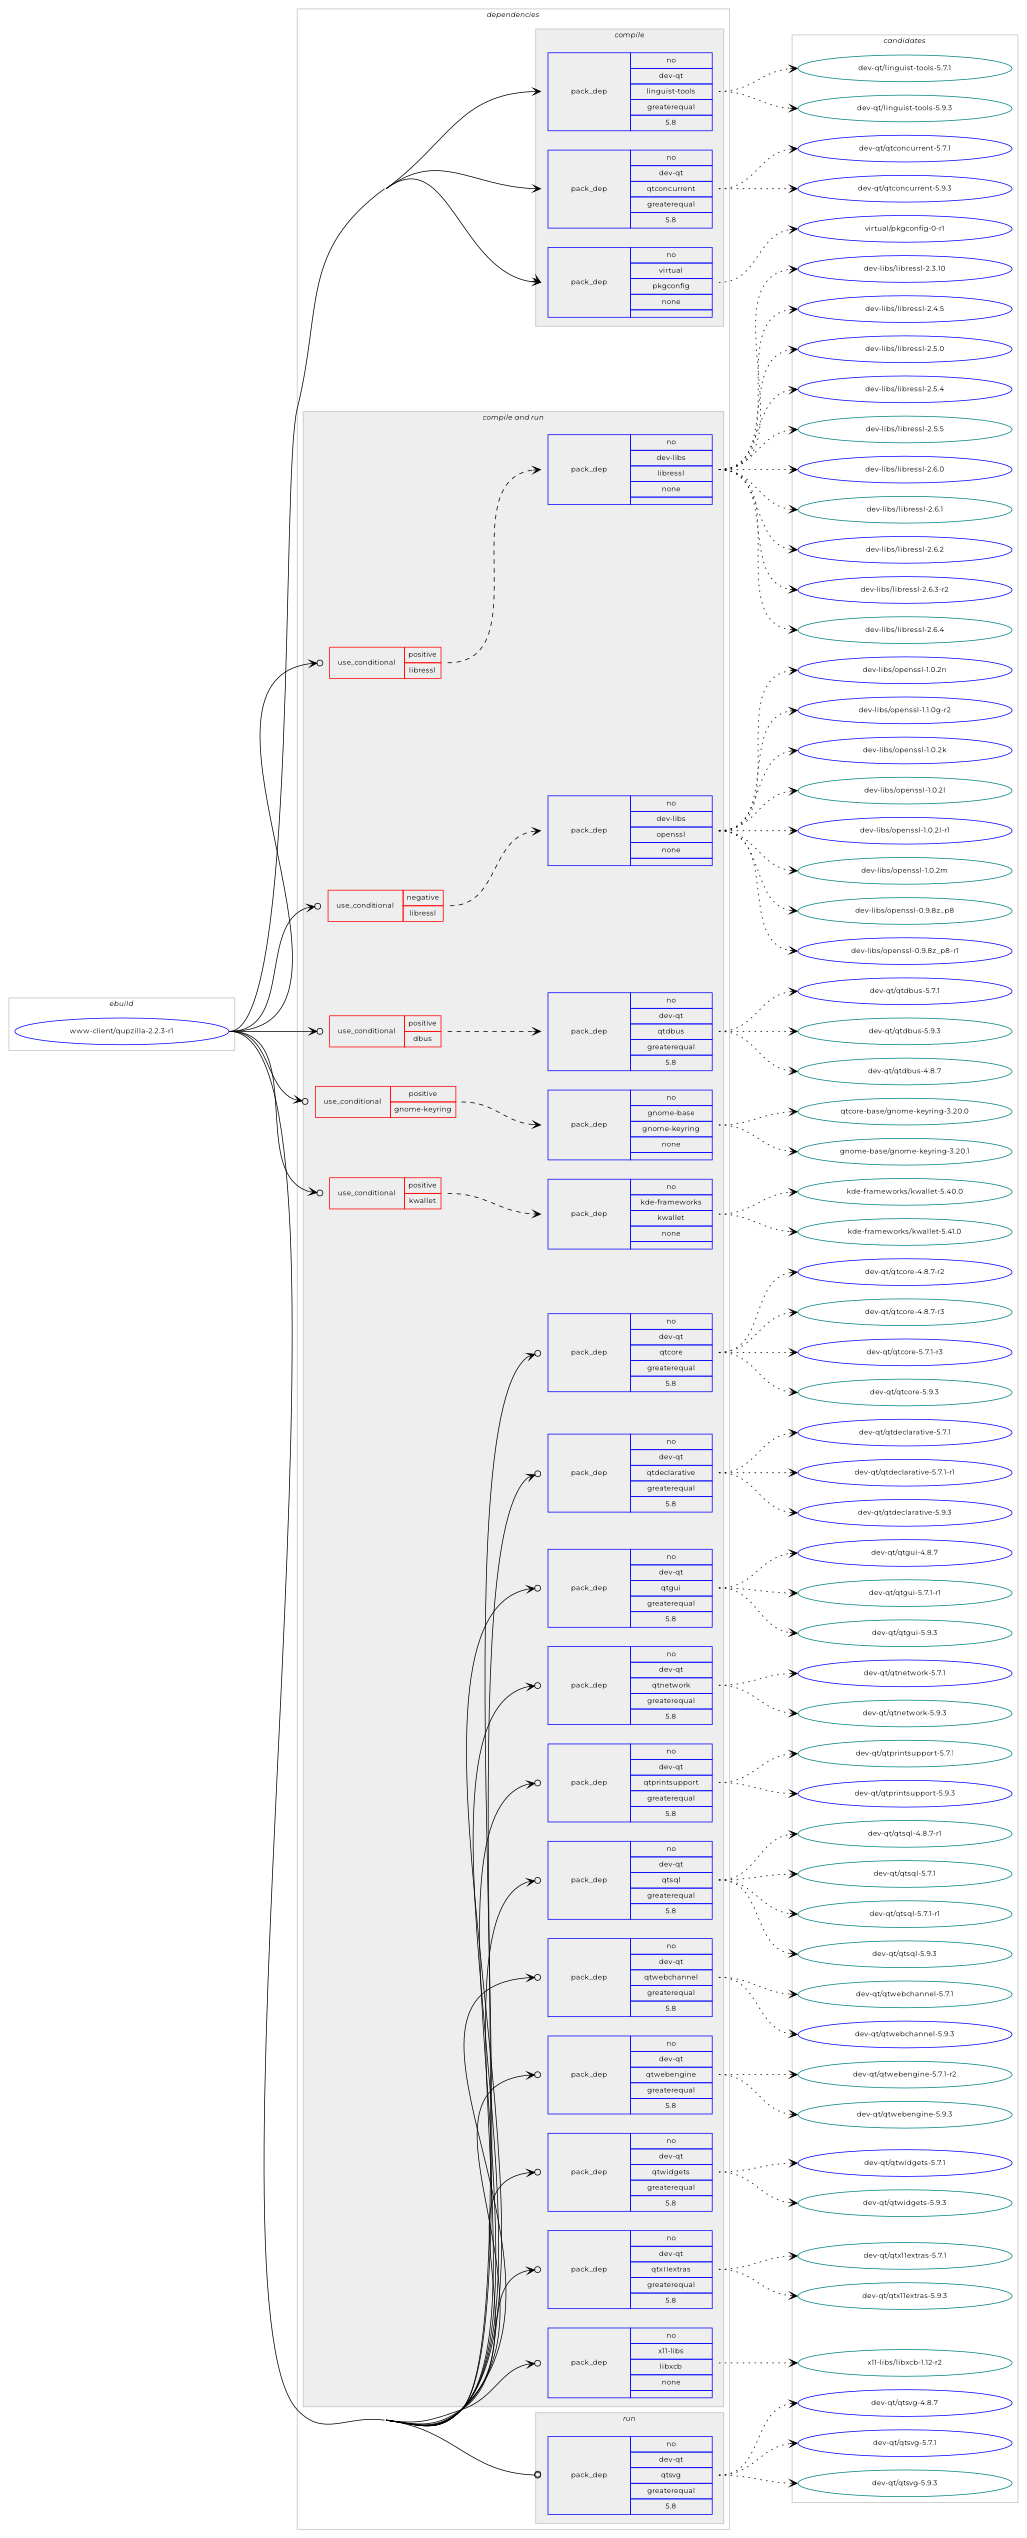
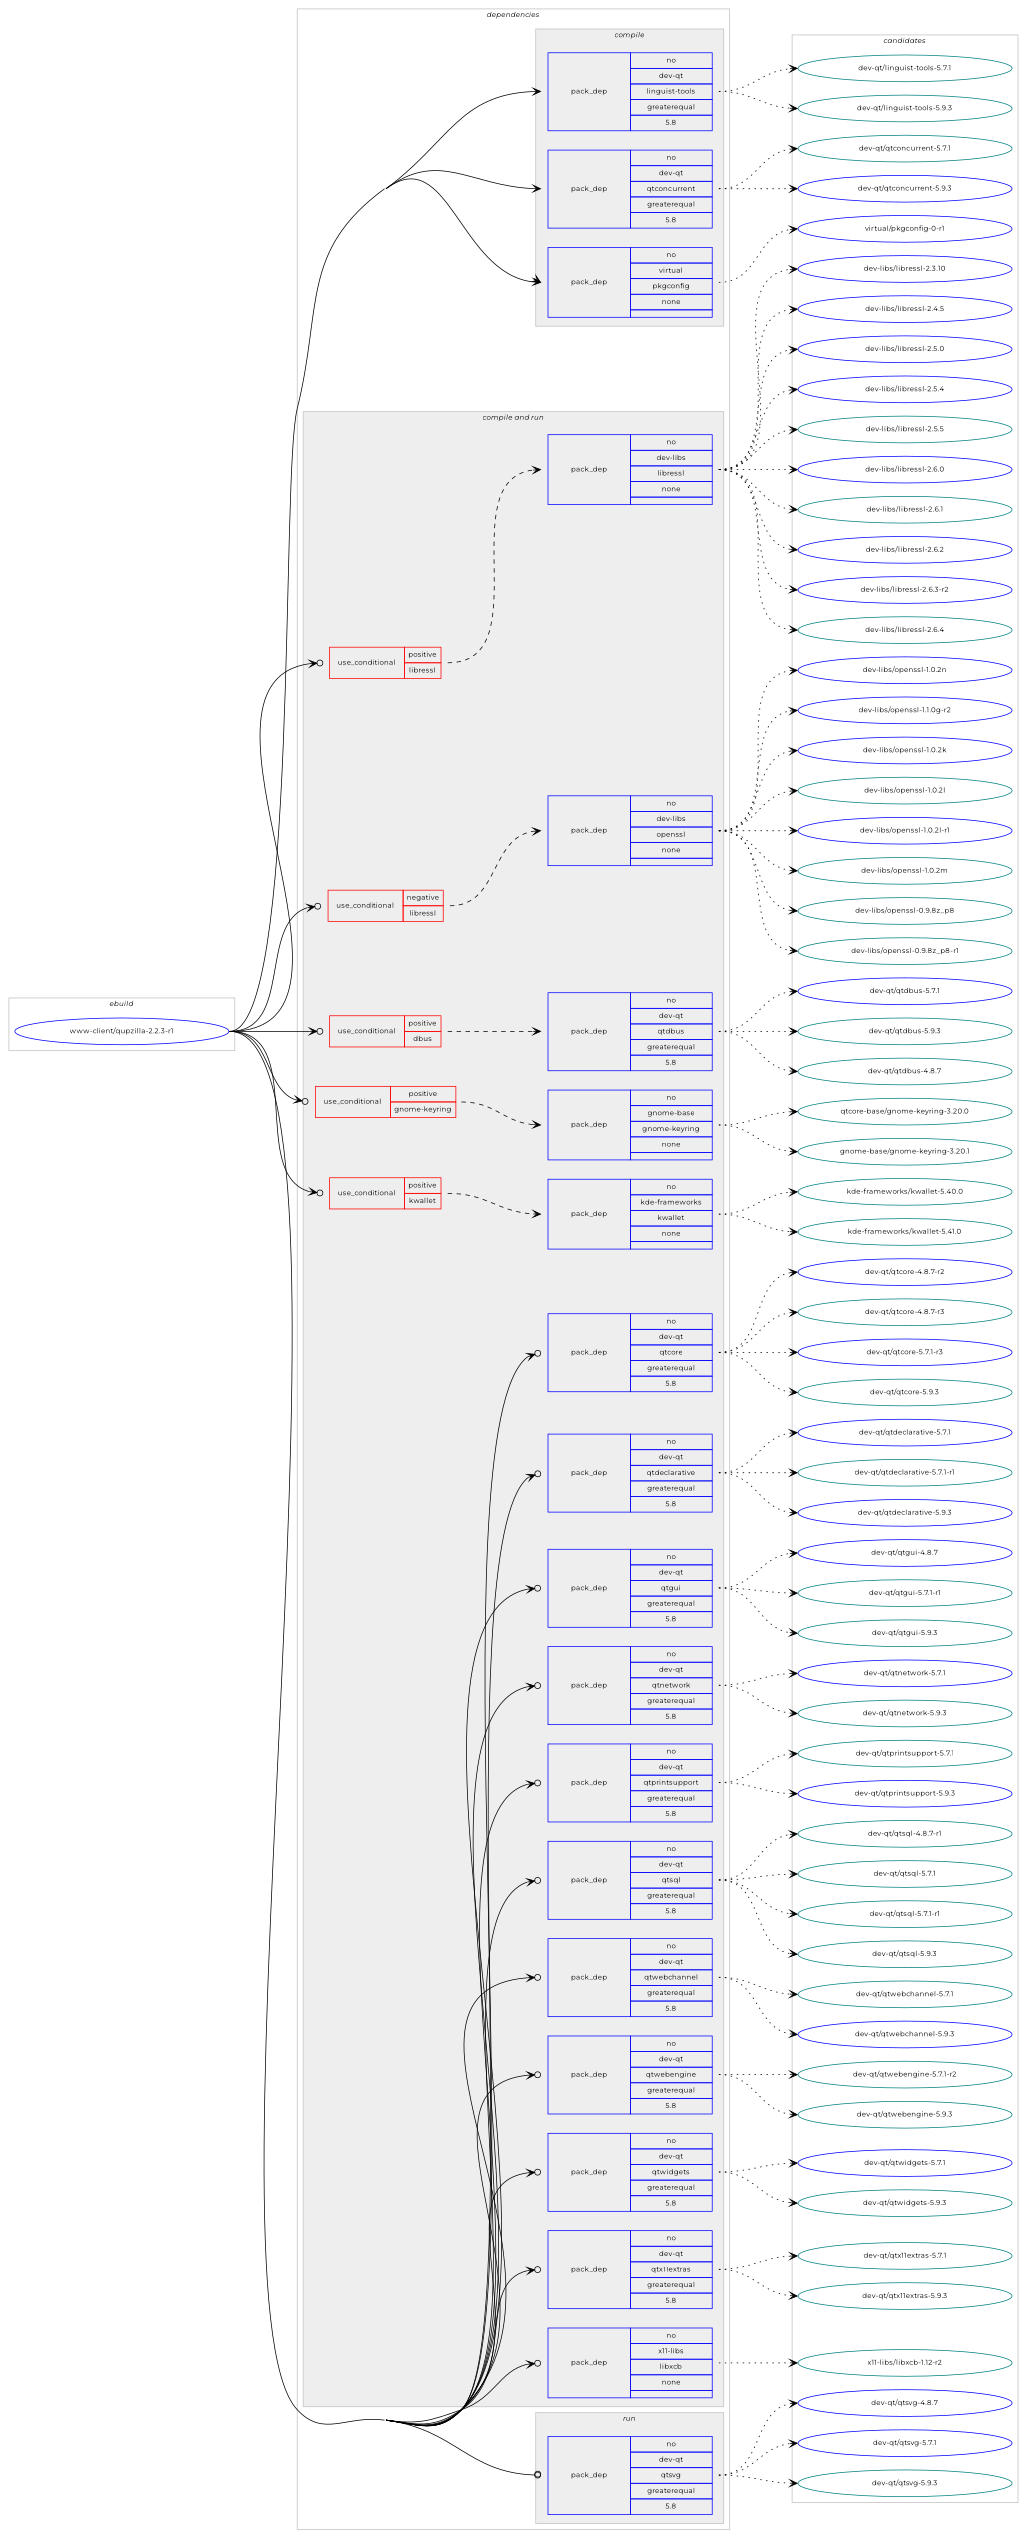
node "dev-qt/qtconcurrent-5.7.1": color blue -> teal
node "dev-libs/openssl-0.9.8z_p8-r1": color blue -> teal
node "dev-qt/qtdeclarative-5.7.1-r1": color blue -> teal
